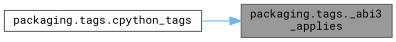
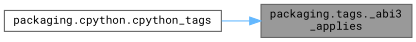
node "packaging.tags.cpython_tags": label "packaging.tags.cpython_tags" -> "packaging.cpython.cpython_tags"
